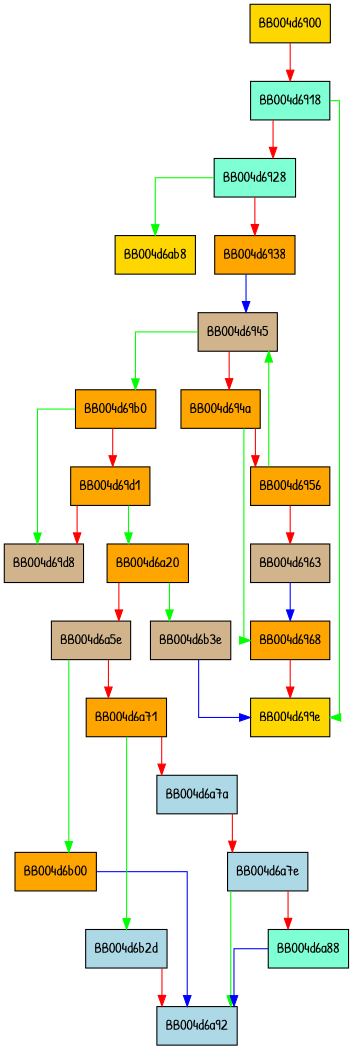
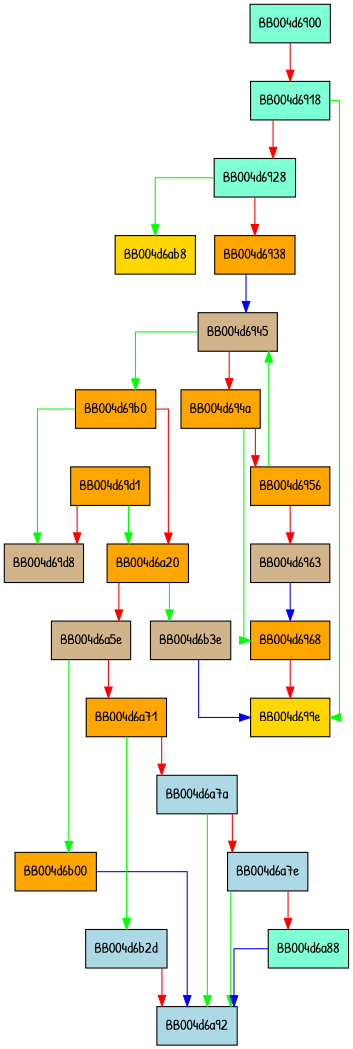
node "BB004d6900": fillcolor gold -> aquamarine
edge "BB004d69b0" -> "BB004d69d1": now "BB004d69b0" -> "BB004d6a20"
edge "BB004d6a7a" -> "BB004d6a92": added
